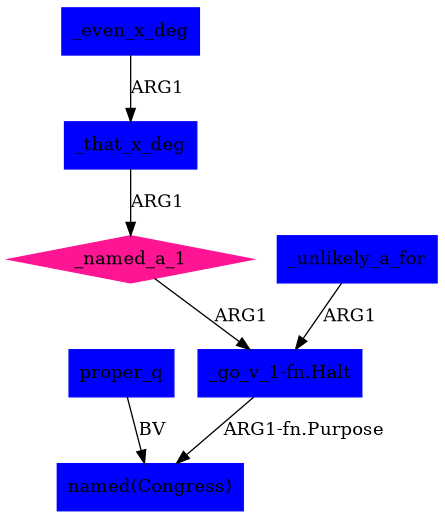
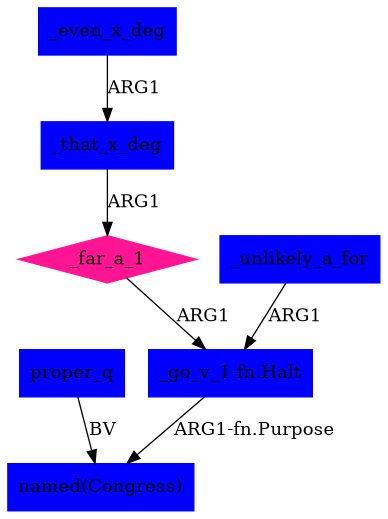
node "_named_a_1": label "_named_a_1" -> "_far_a_1"
